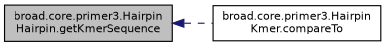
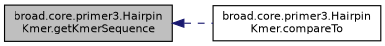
node "broad.core.primer3.Hairpin Hairpin.getKmerSequence": label "broad.core.primer3.Hairpin Hairpin.getKmerSequence" -> "broad.core.primer3.Hairpin Kmer.getKmerSequence"
